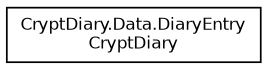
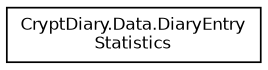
node "CryptDiary.Data.DiaryEntry CryptDiary": label "CryptDiary.Data.DiaryEntry CryptDiary" -> "CryptDiary.Data.DiaryEntry Statistics"
